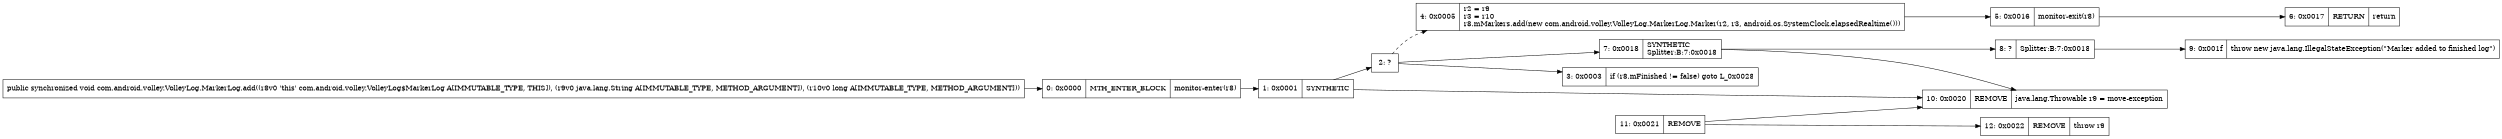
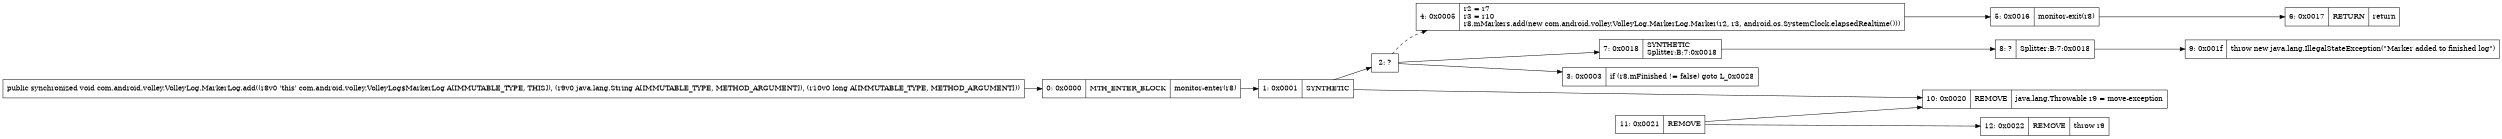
node "4: 0x0005": text "r2 = r9" -> "r2 = r7"
edge "7: 0x0018" -> "10: 0x0020": removed
